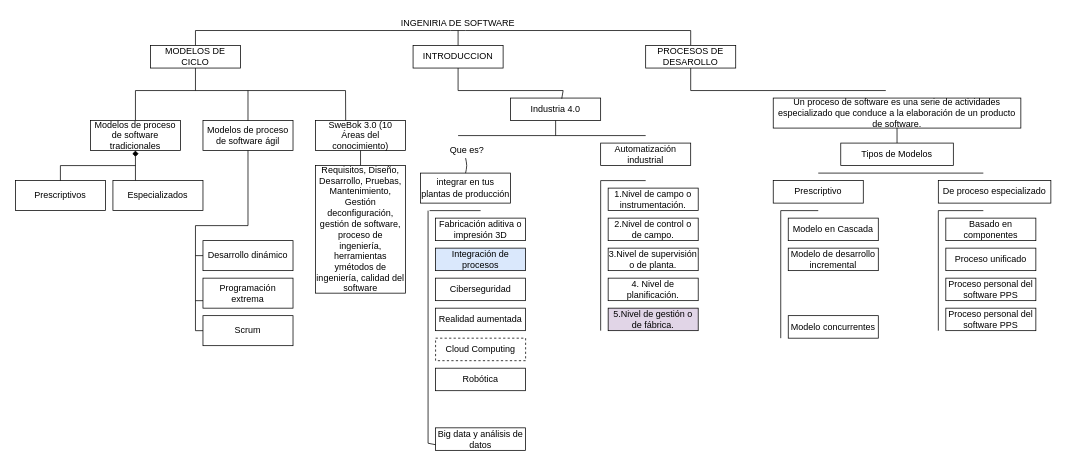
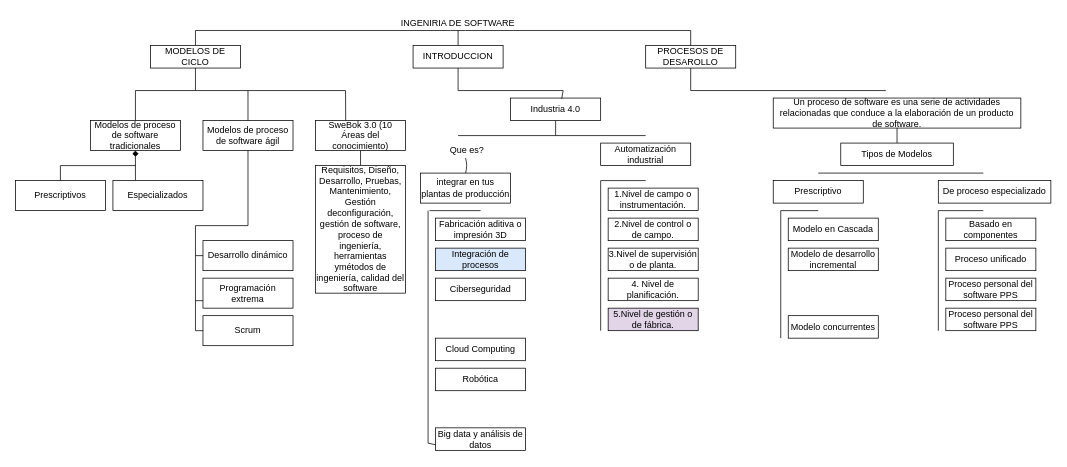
node "Un proceso de software es una serie de actividades especializado que conduce a la elaboración de un producto de software.": label "Un proceso de software es una serie de actividades especializado que conduce a la elaboración de un producto de software." -> "Un proceso de software es una serie de actividades relacionadas que conduce a la elaboración de un producto de software."
node "Realidad aumentada": removed
node "Cloud Computing": style dashed -> solid
